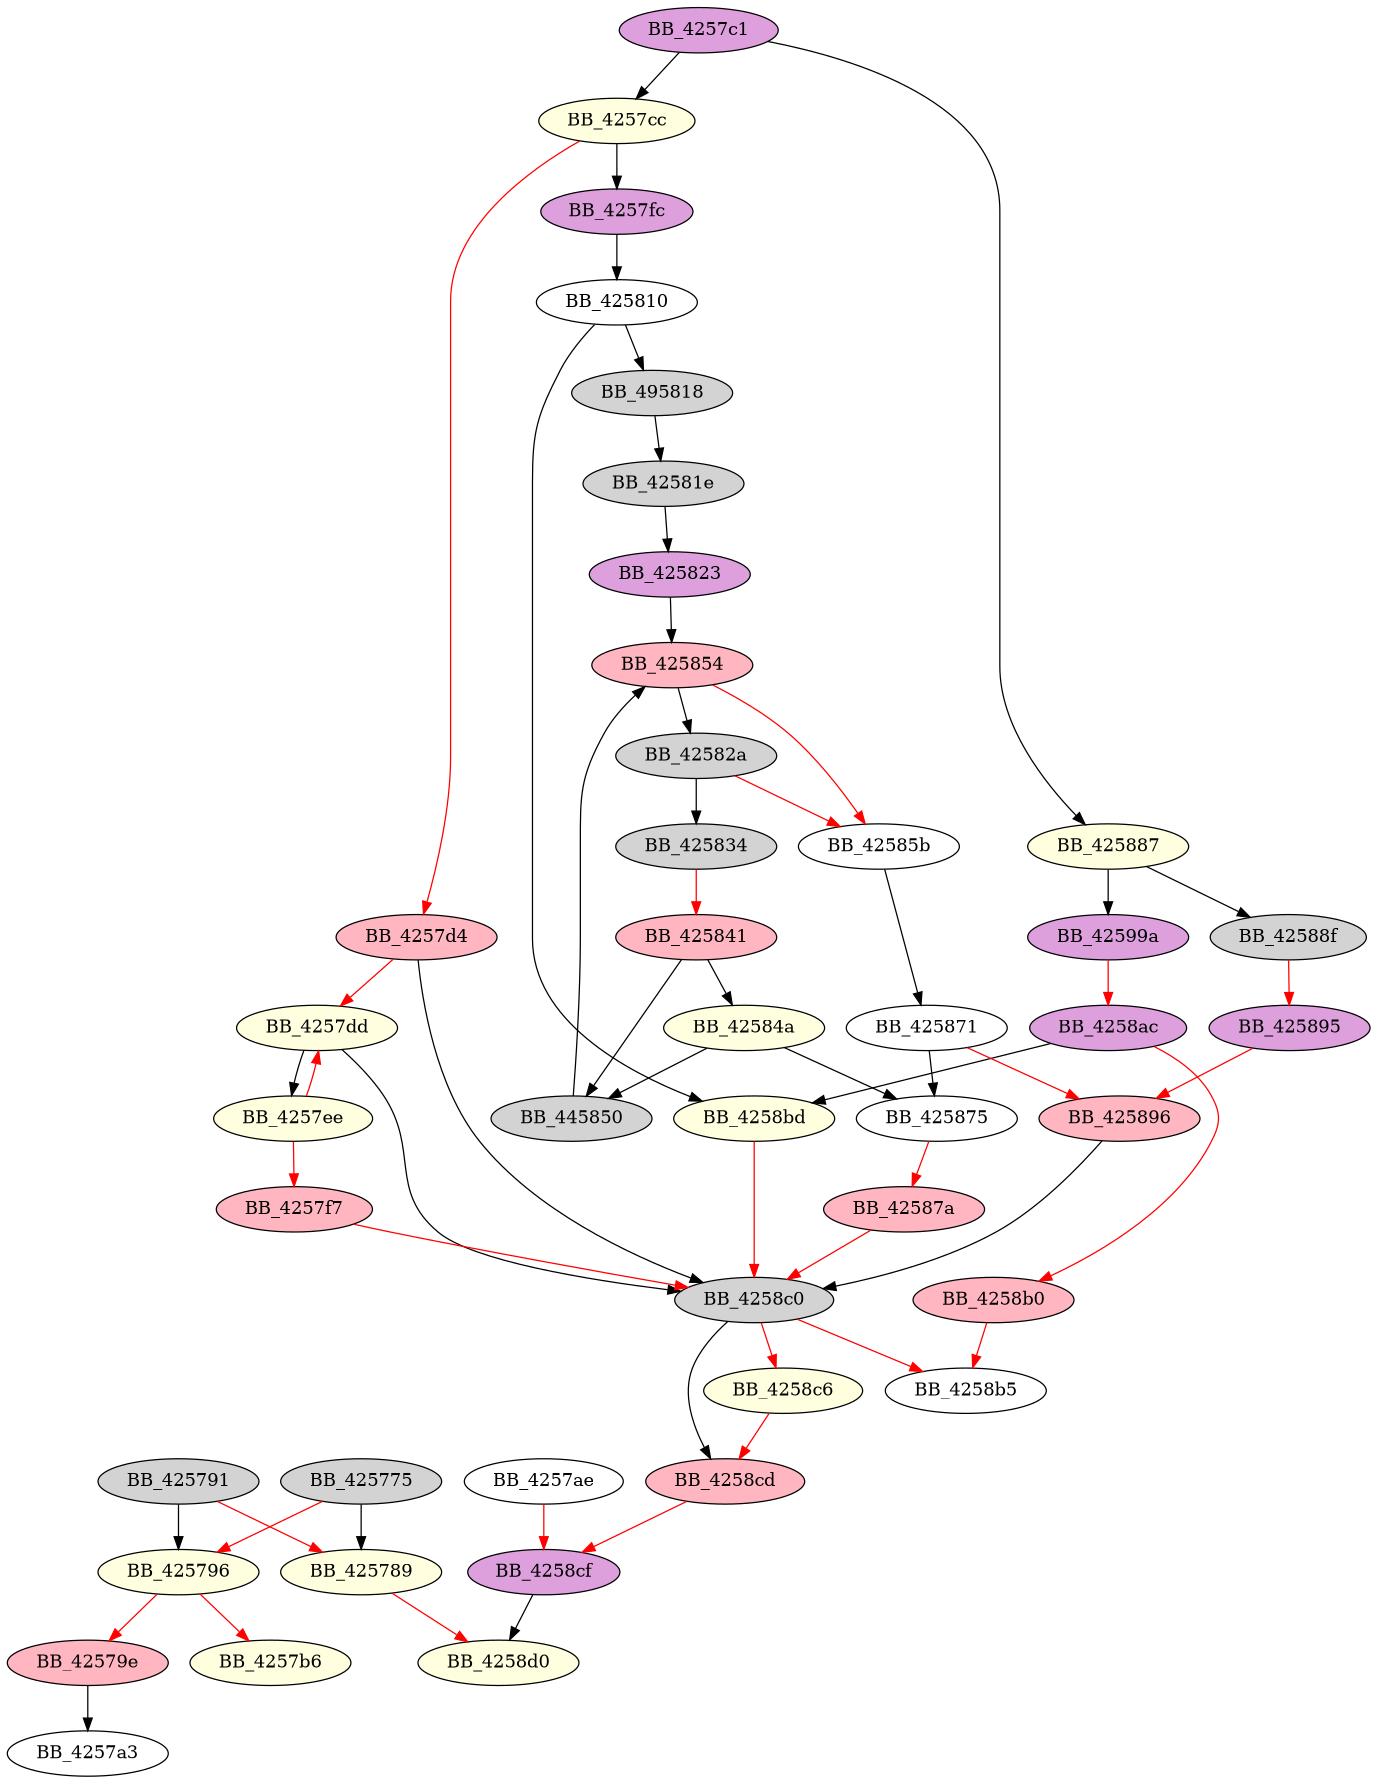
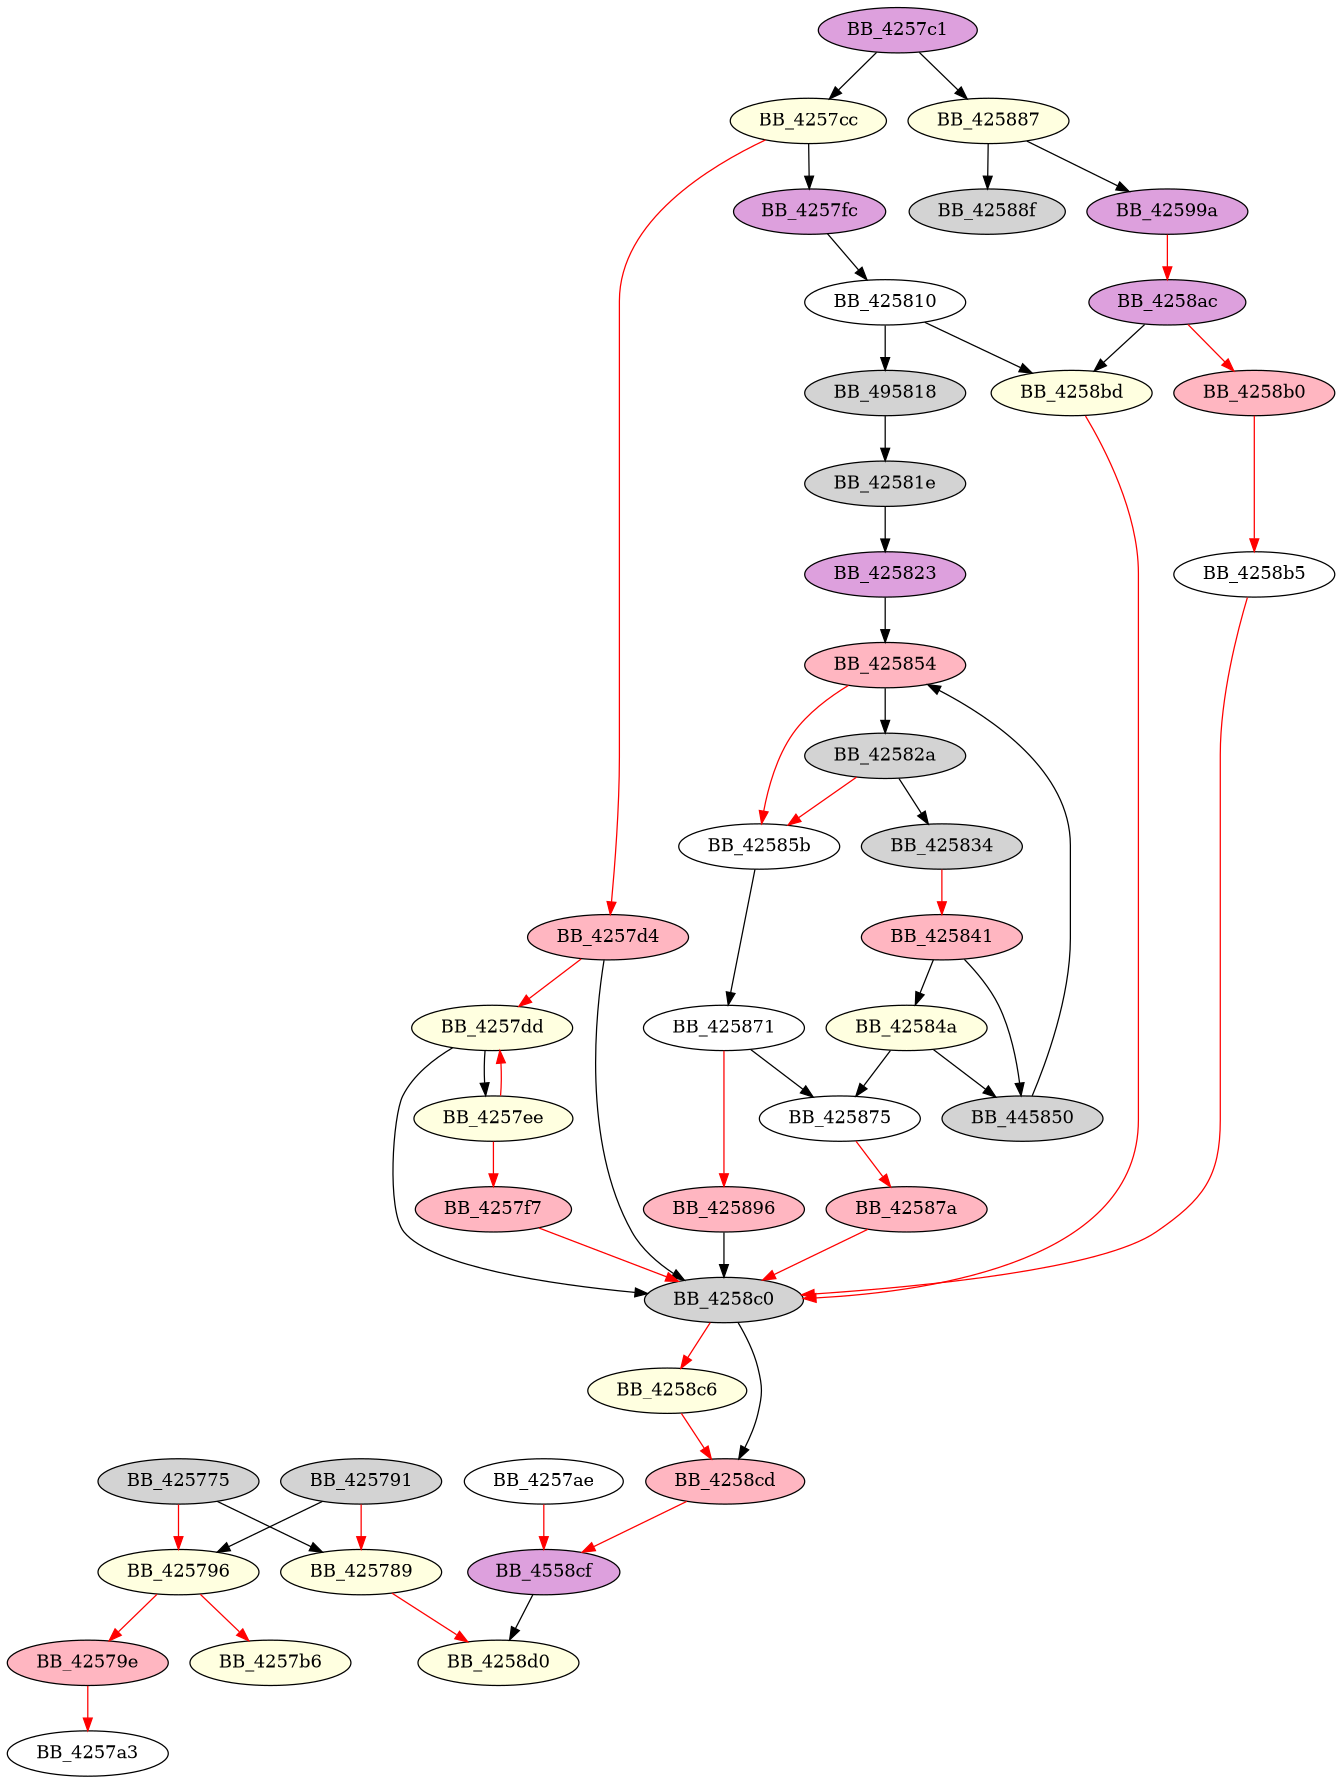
node "BB_425895": removed
edge "BB_4258c0" -> "BB_4258b5": reversed
node "BB_4258cf": label "BB_4258cf" -> "BB_4558cf"
edge "BB_42579e" -> "BB_4257a3": color black -> red
